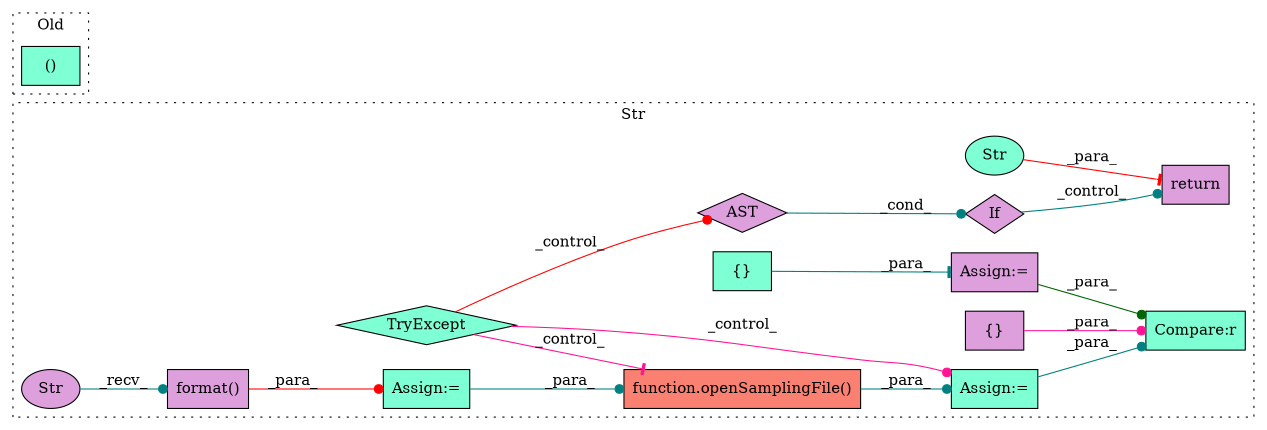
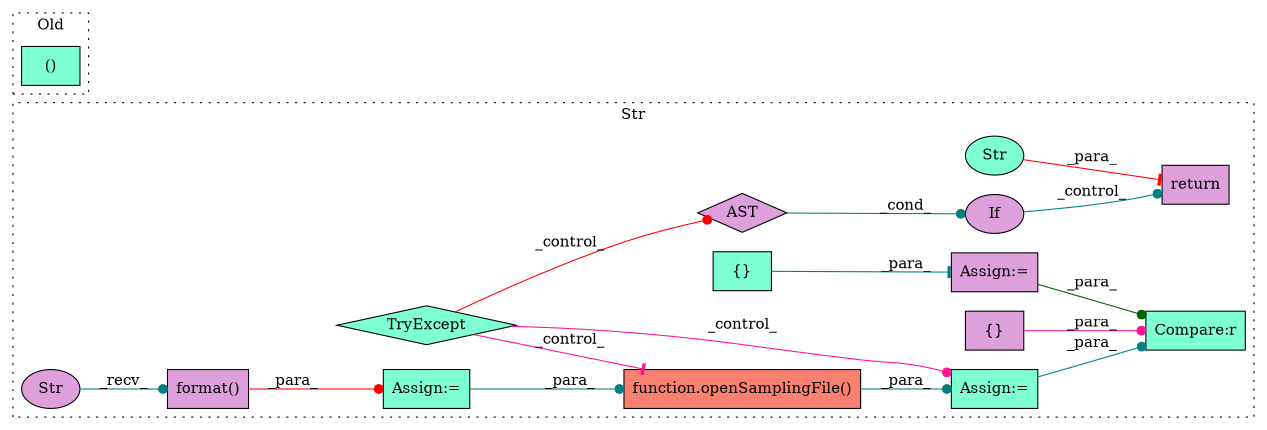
node "If": shape diamond -> ellipse
